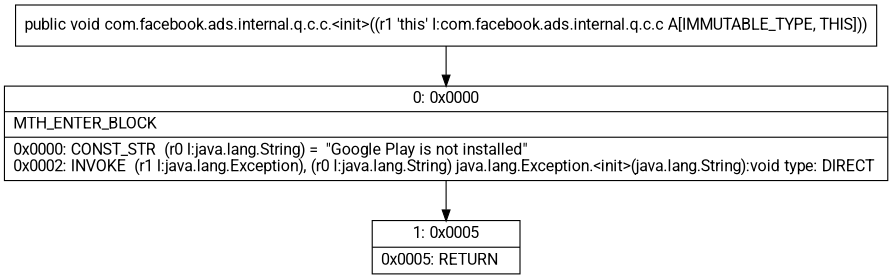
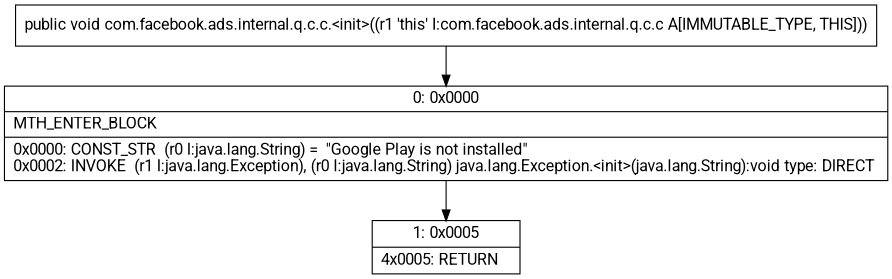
node "1: 0x0005": text "0x0005: RETURN" -> "4x0005: RETURN"
